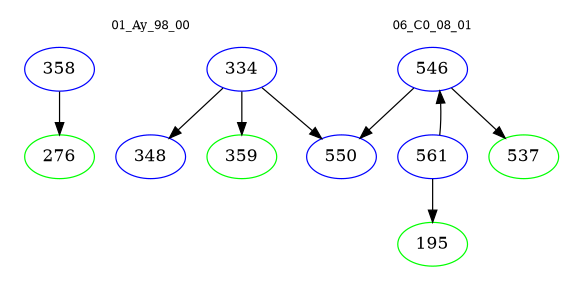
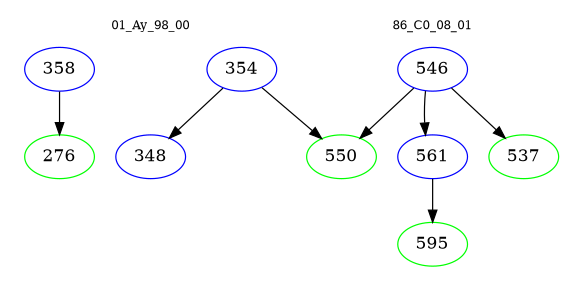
cluster "06_C0_08_01": label "06_C0_08_01" -> "86_C0_08_01"
node "334": label "334" -> "354"
edge "561" -> "546": reversed
node "359": removed
node "550": color blue -> green
node "195": label "195" -> "595"
